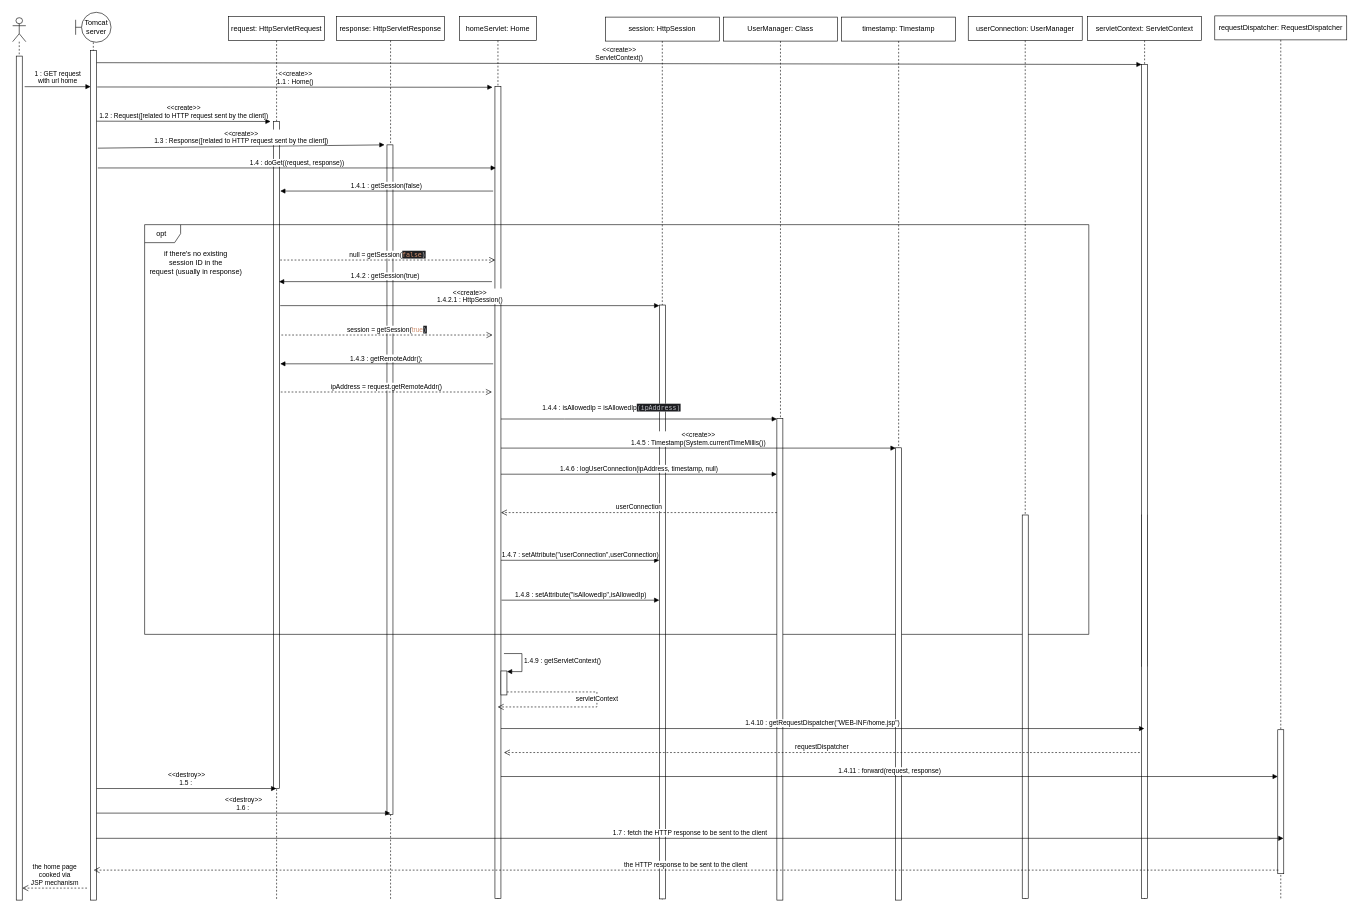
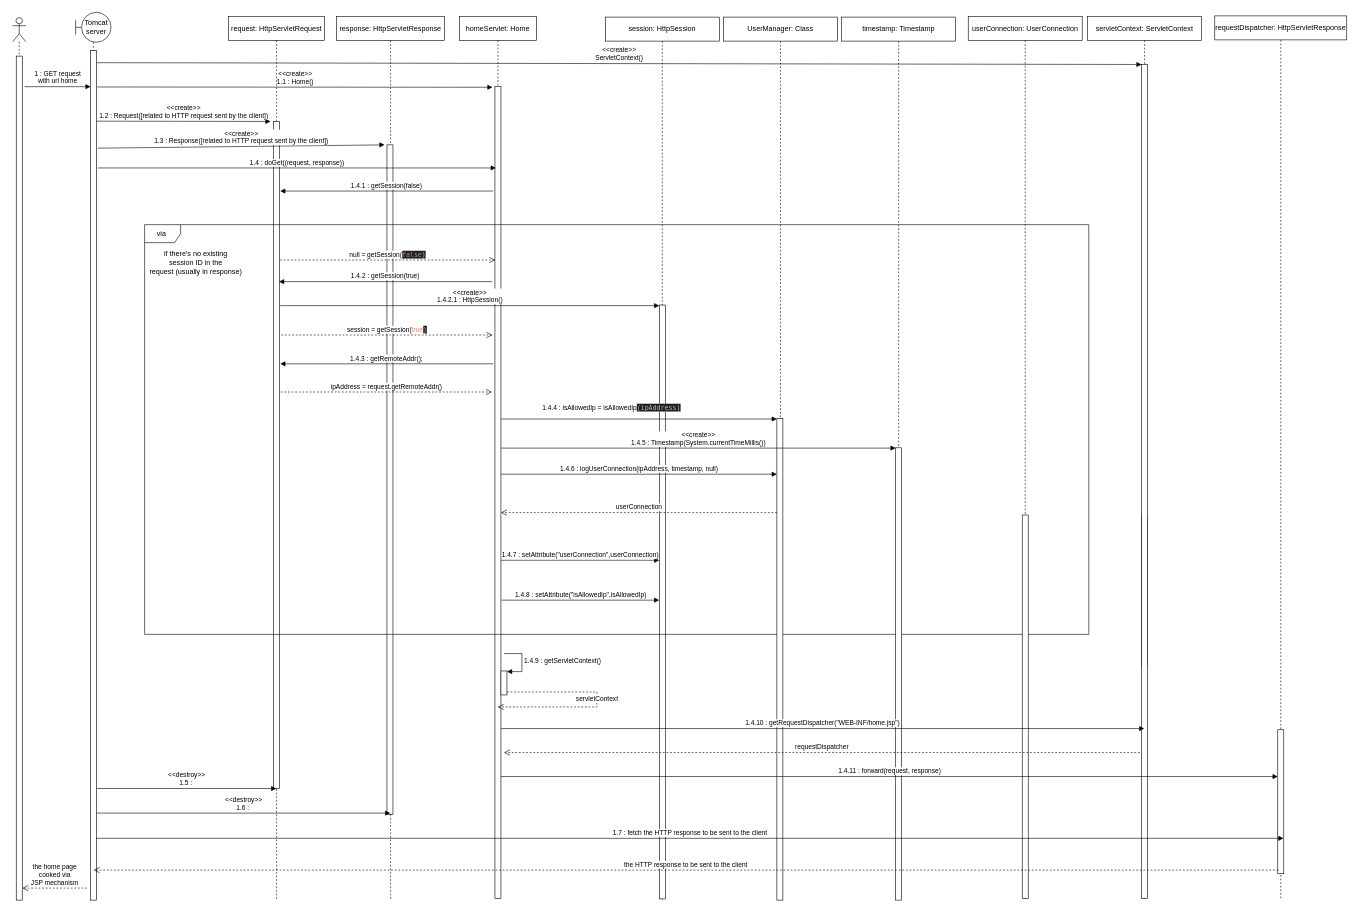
node "requestDispatcher: RequestDispatcher": label "requestDispatcher: RequestDispatcher" -> "requestDispatcher: HttpServletResponse"
node "userConnection: UserManager": label "userConnection: UserManager" -> "userConnection: UserConnection"
node "opt": label "opt" -> "via"
